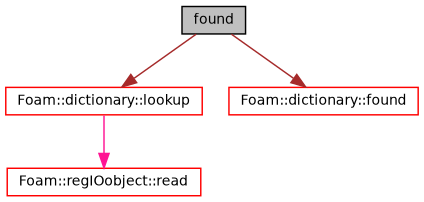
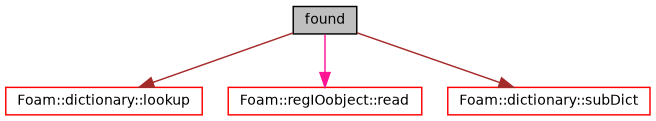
node "Foam::dictionary::found": label "Foam::dictionary::found" -> "Foam::dictionary::subDict"
edge "Foam::dictionary::lookup" -> "Foam::regIOobject::read": now "found" -> "Foam::regIOobject::read"
